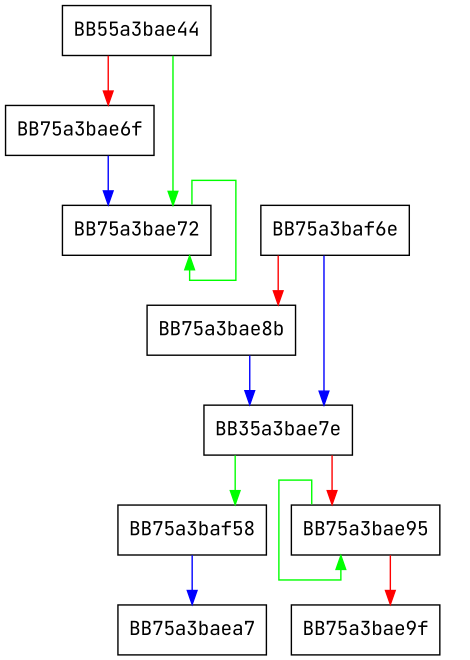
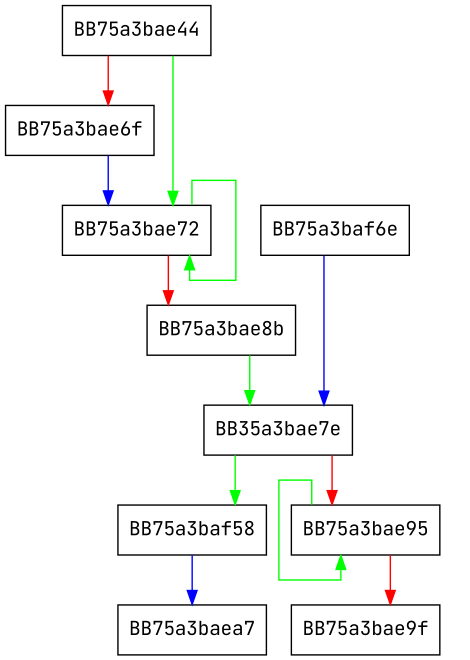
node "BB55a3bae44": label "BB55a3bae44" -> "BB75a3bae44"
edge "BB75a3baf6e" -> "BB75a3bae8b": now "BB75a3bae72" -> "BB75a3bae8b"
edge "BB75a3bae8b" -> "BB35a3bae7e": color blue -> green
